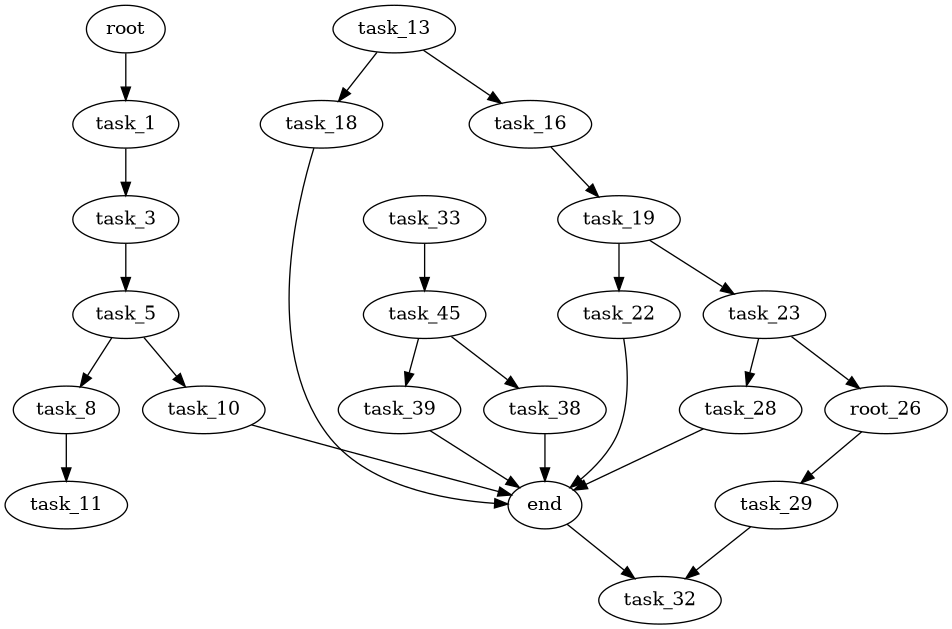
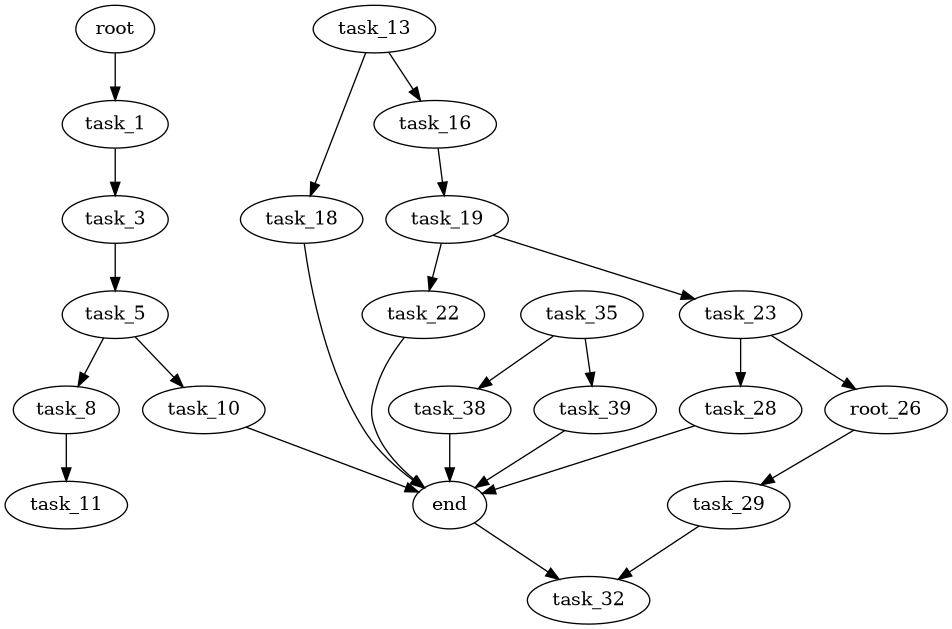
node "task_33": removed
node "task_45": label "task_45" -> "task_35"
